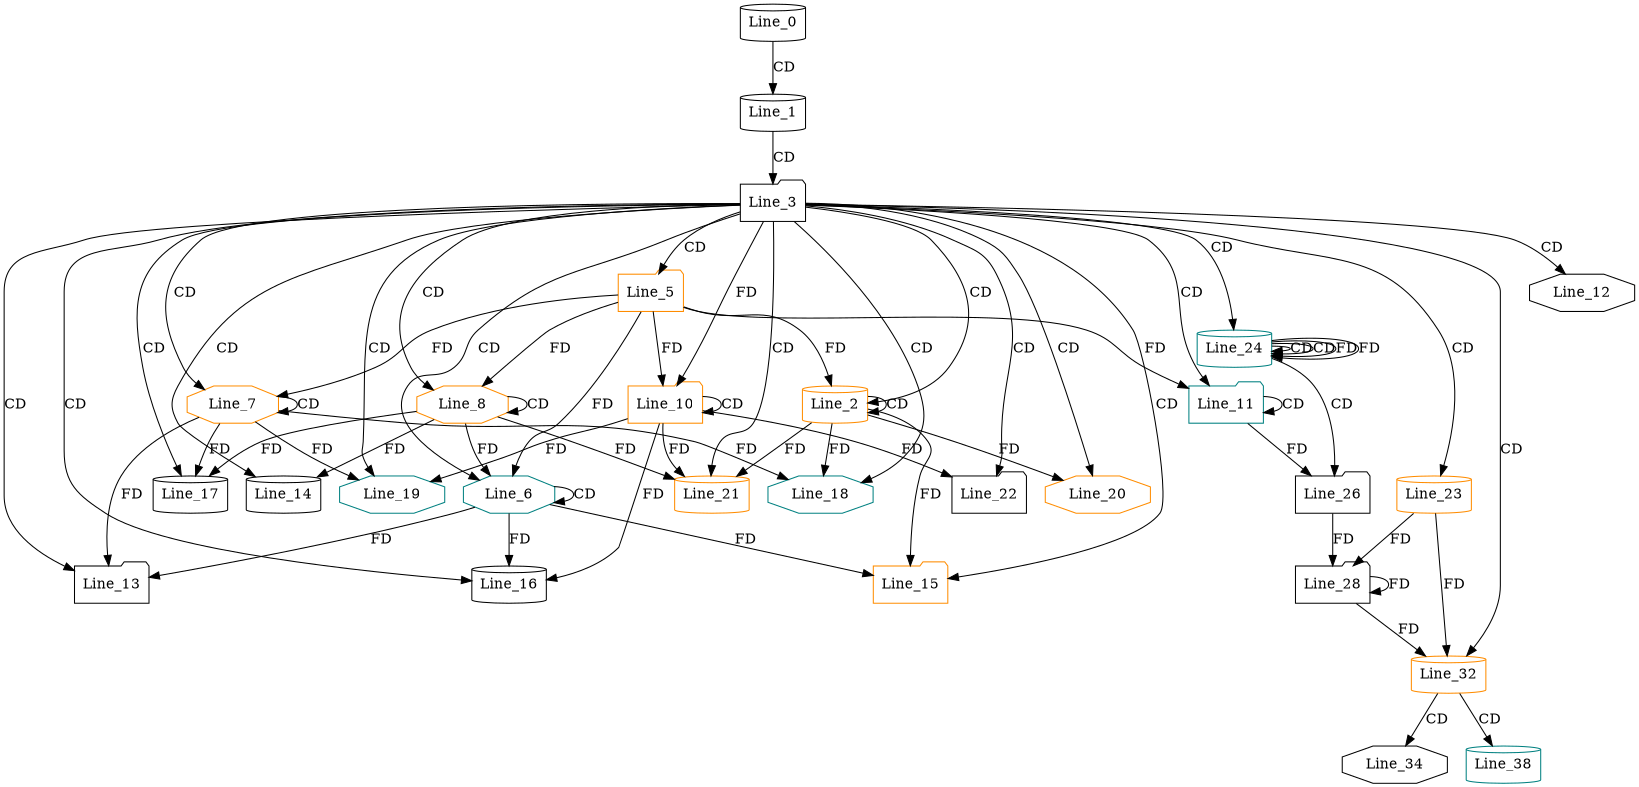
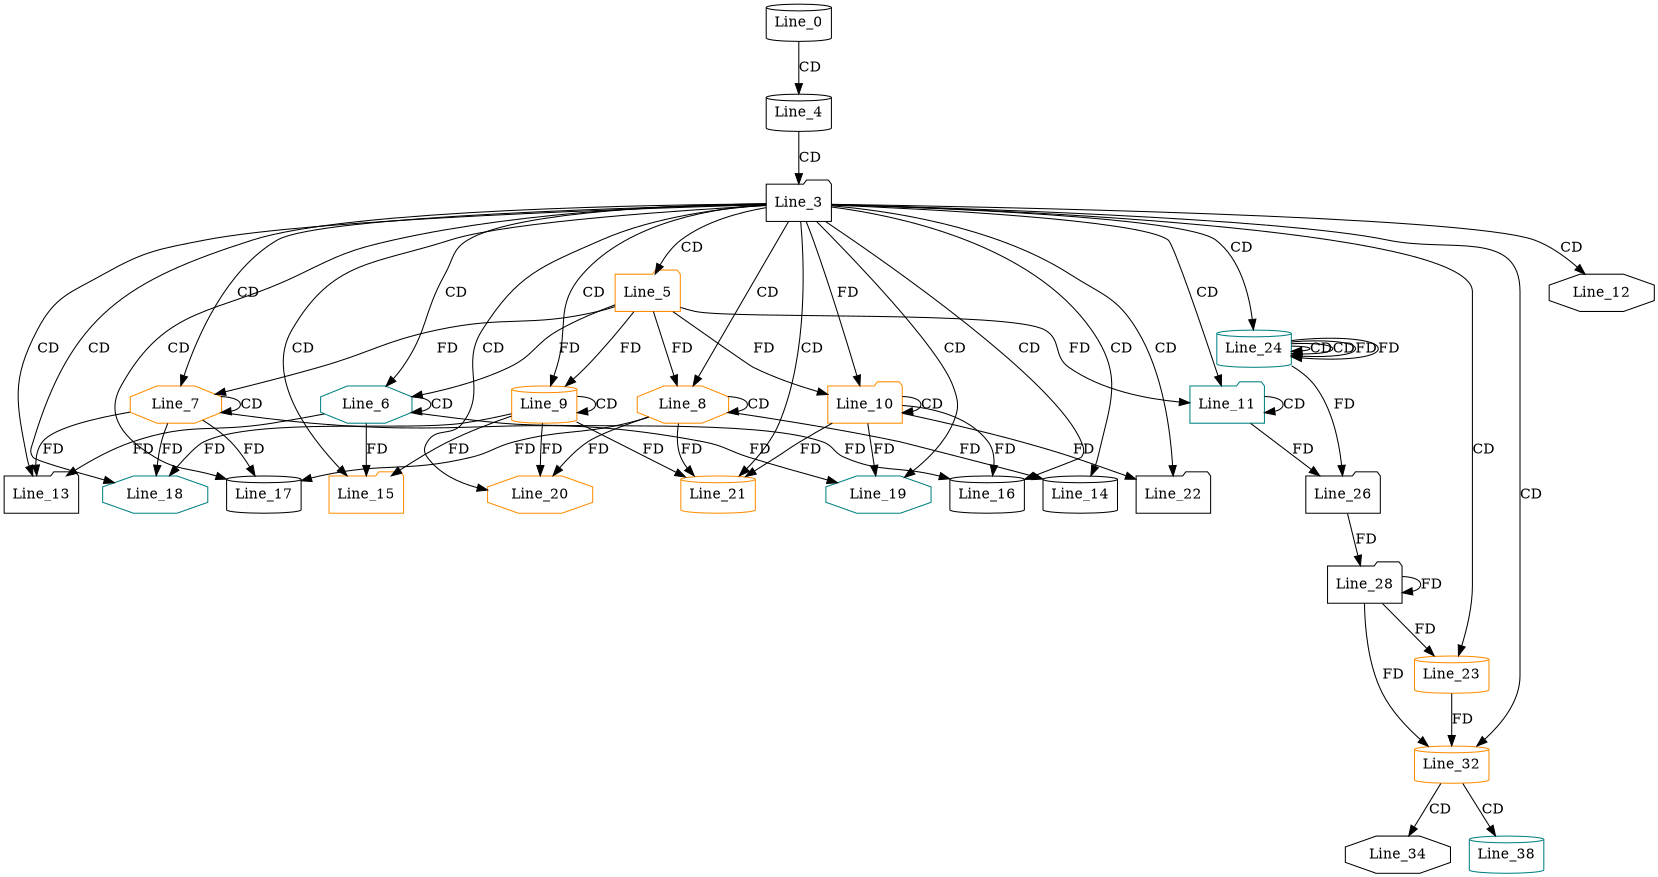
node "Line_1": label "Line_1" -> "Line_4"
node "Line_2": label "Line_2" -> "Line_9"
edge "Line_24" -> "Line_26": label "CD" -> "FD"
edge "Line_8" -> "Line_6": now "Line_8" -> "Line_20"
edge "Line_23" -> "Line_28": reversed
